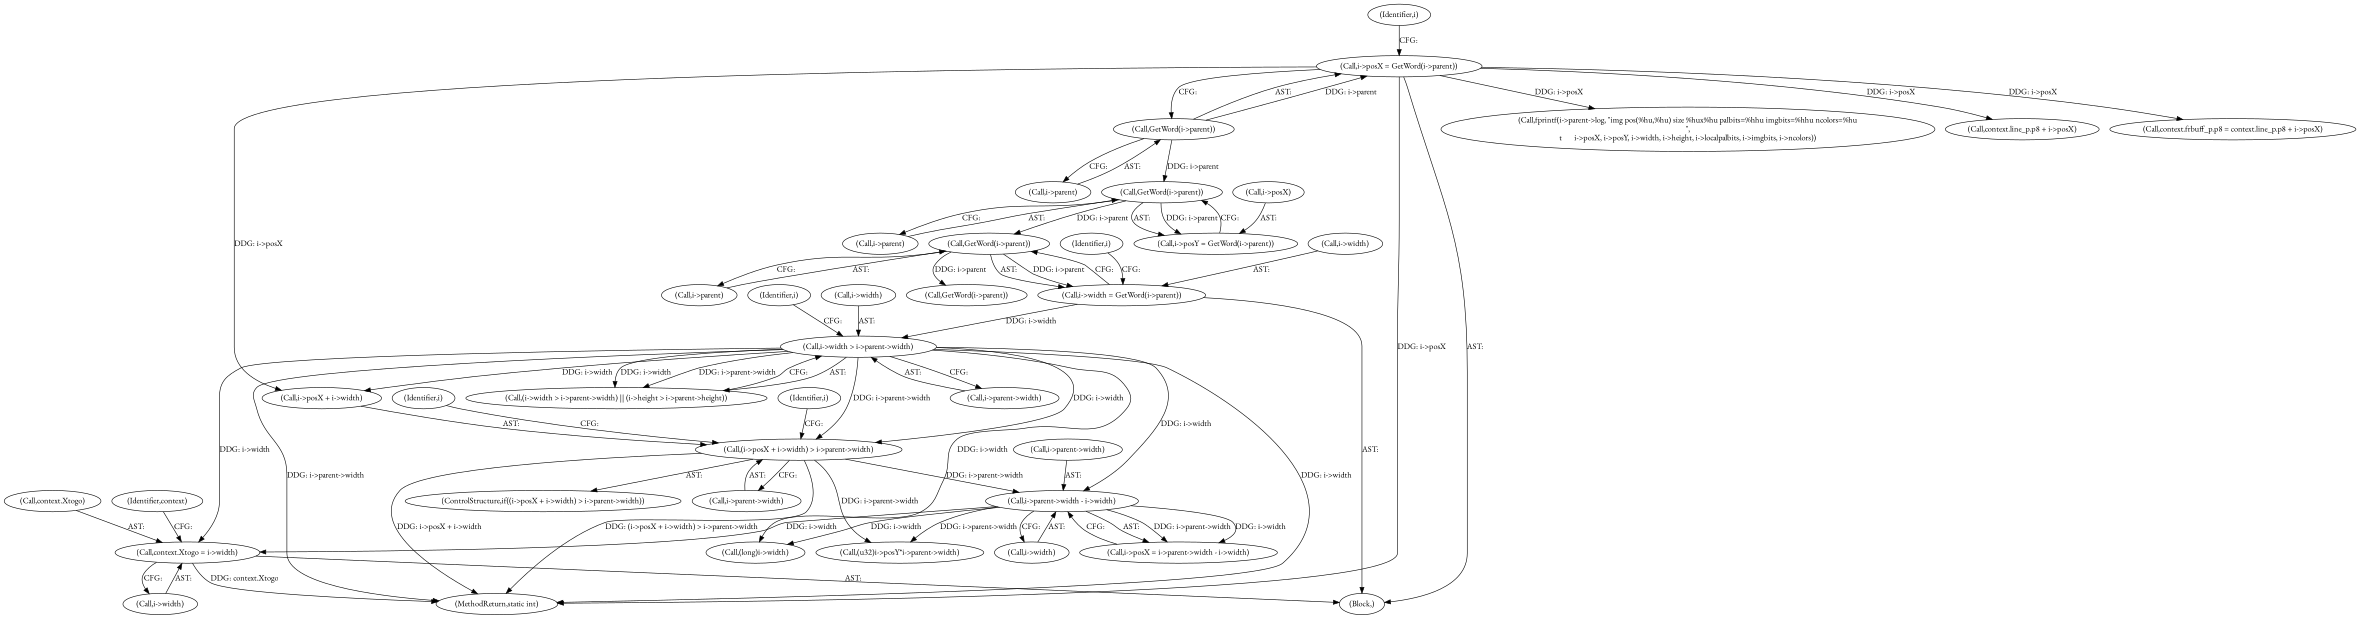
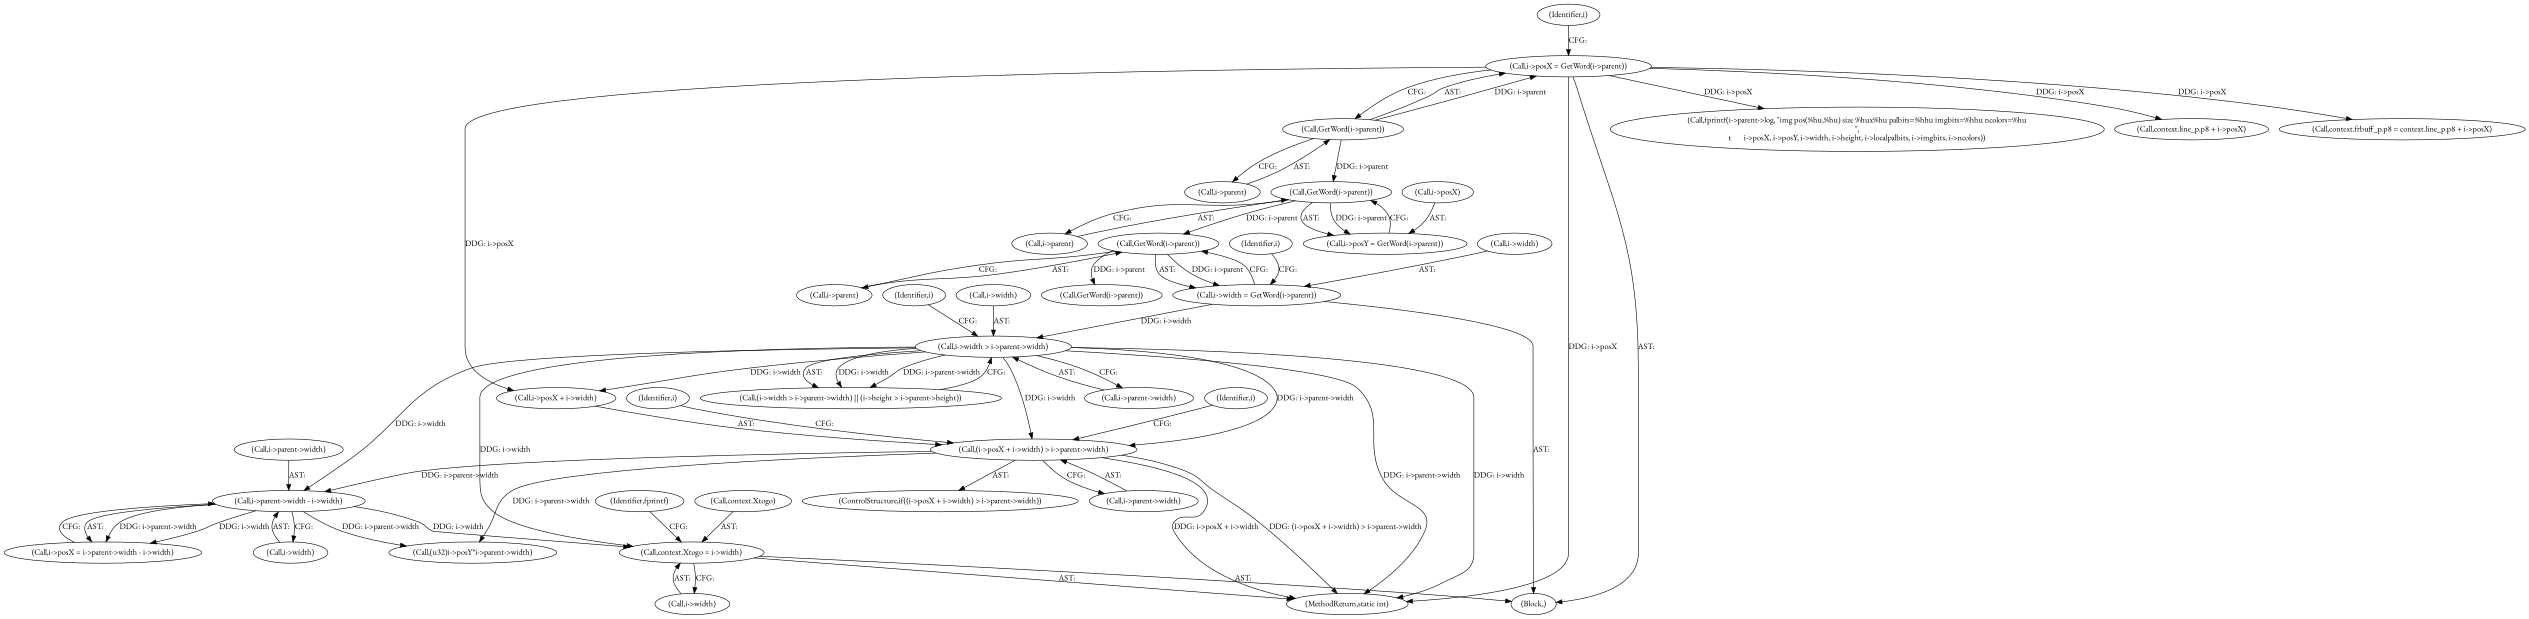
node "(Identifier,context)": label "(Identifier,context)" -> "(Identifier,fprintf)"
node "(Call,(long)i->width)": removed
edge "(Call,context.Xtogo = i->width)" -> "(MethodReturn,static int)": label "DDG: context.Xtogo" -> "AST: "
